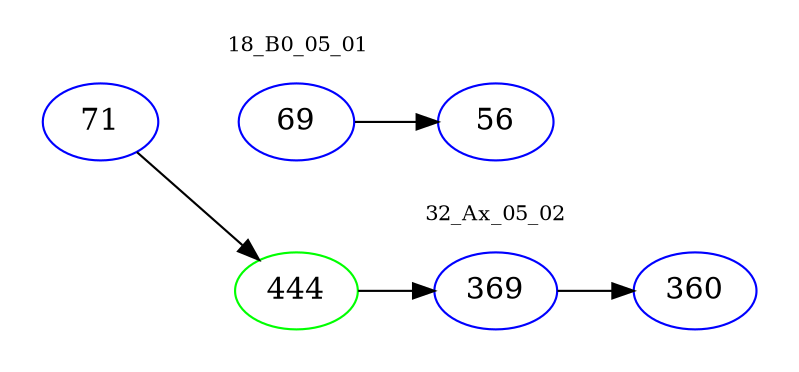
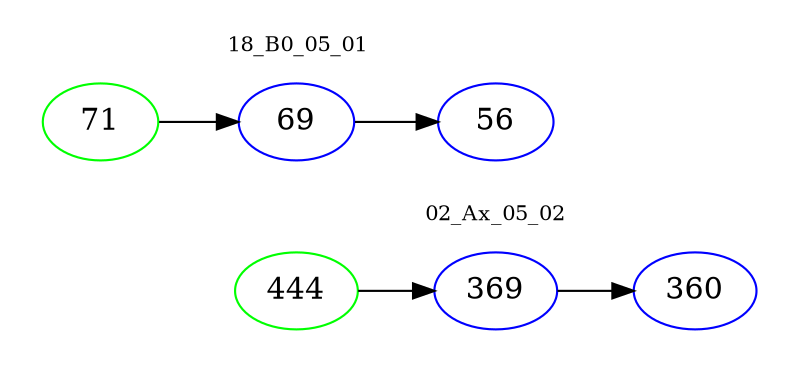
node "71": color blue -> green
edge "71" -> "444": now "71" -> "69"
cluster "32_Ax_05_02": label "32_Ax_05_02" -> "02_Ax_05_02"
